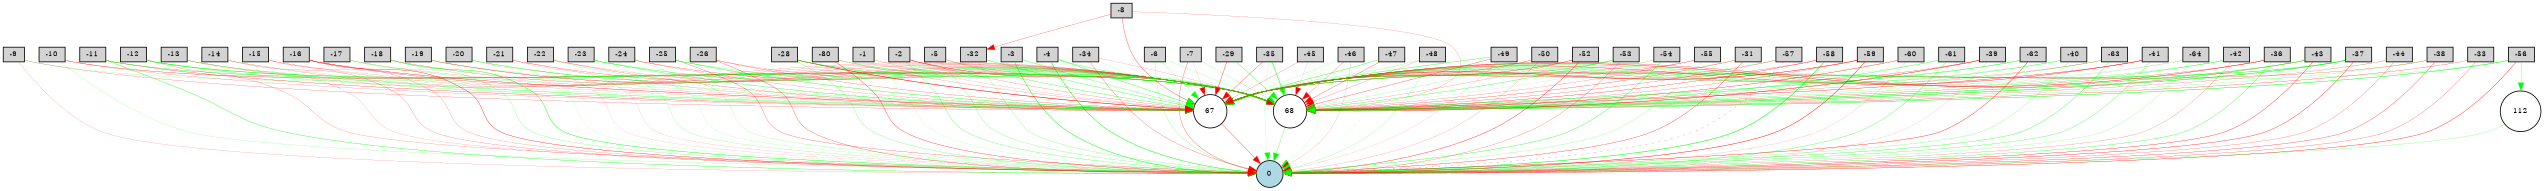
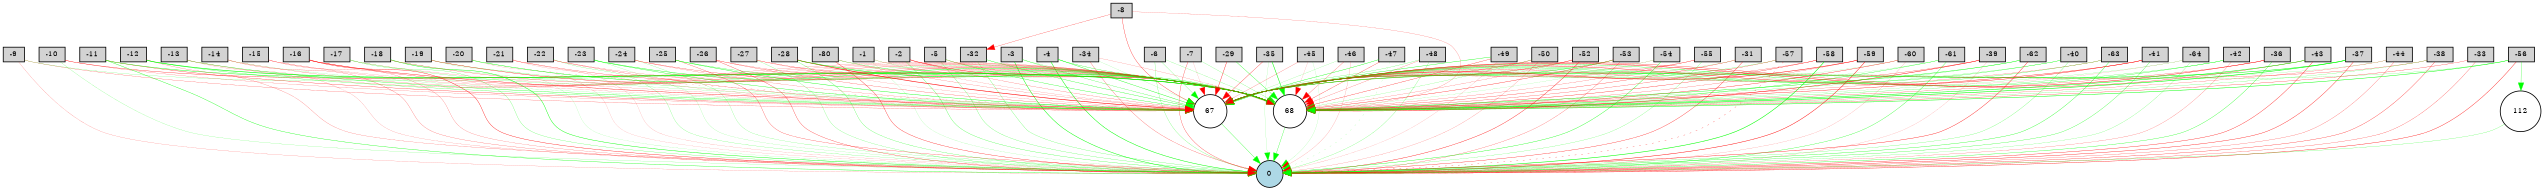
node "-27": added
edge "-53" -> "68": color green -> red
edge "67" -> "0": color red -> green
